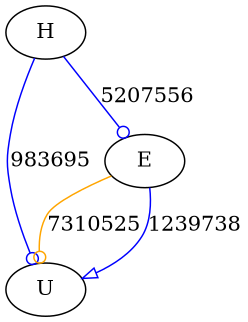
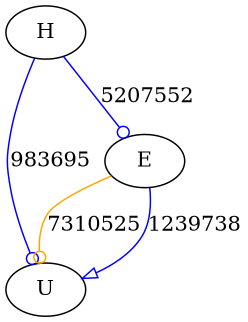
edge "H" -> "E": label "5207556" -> "5207552"
